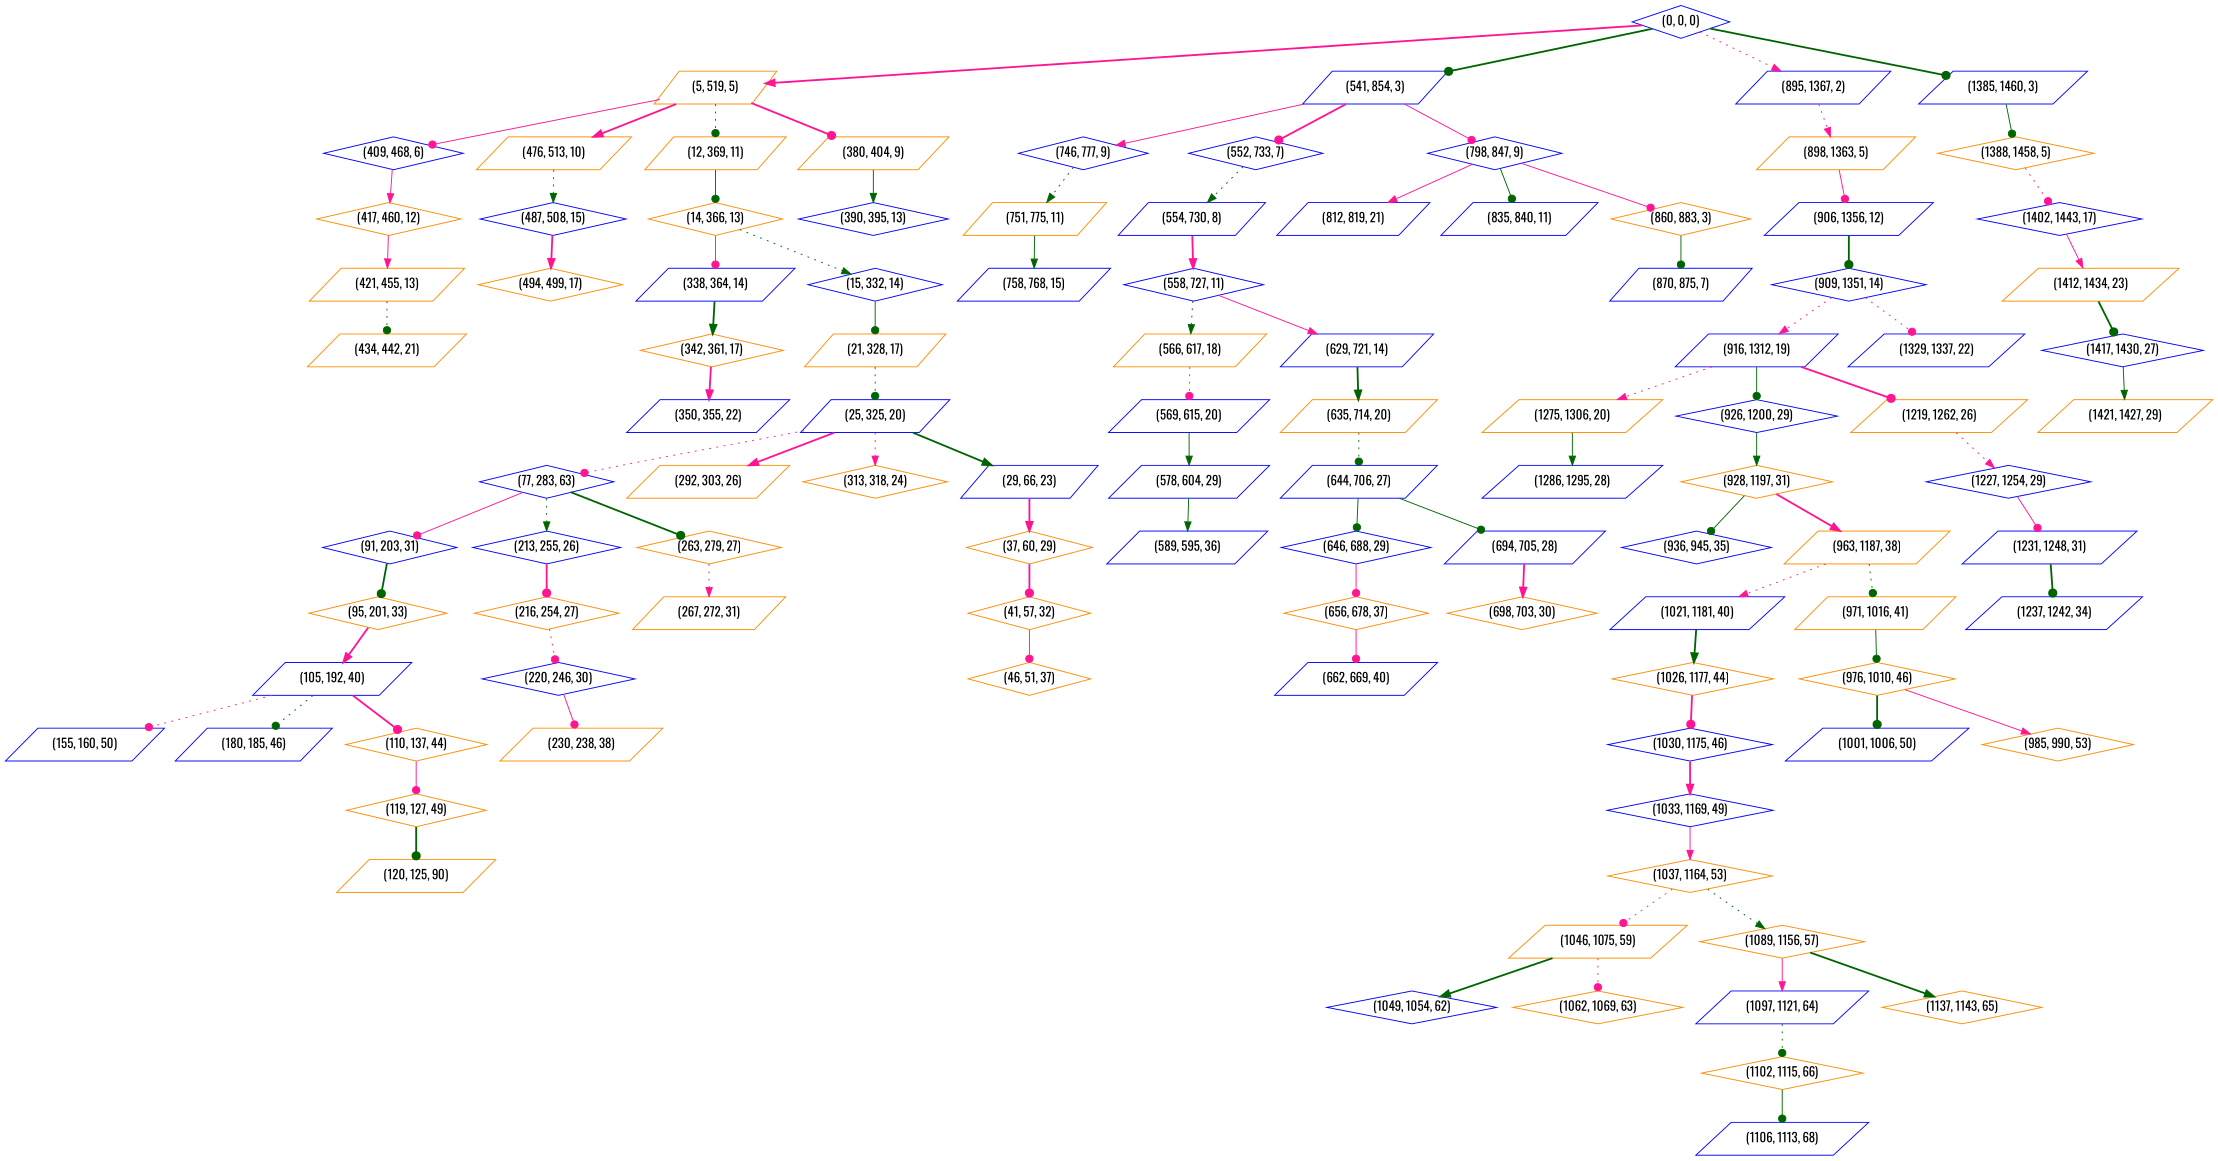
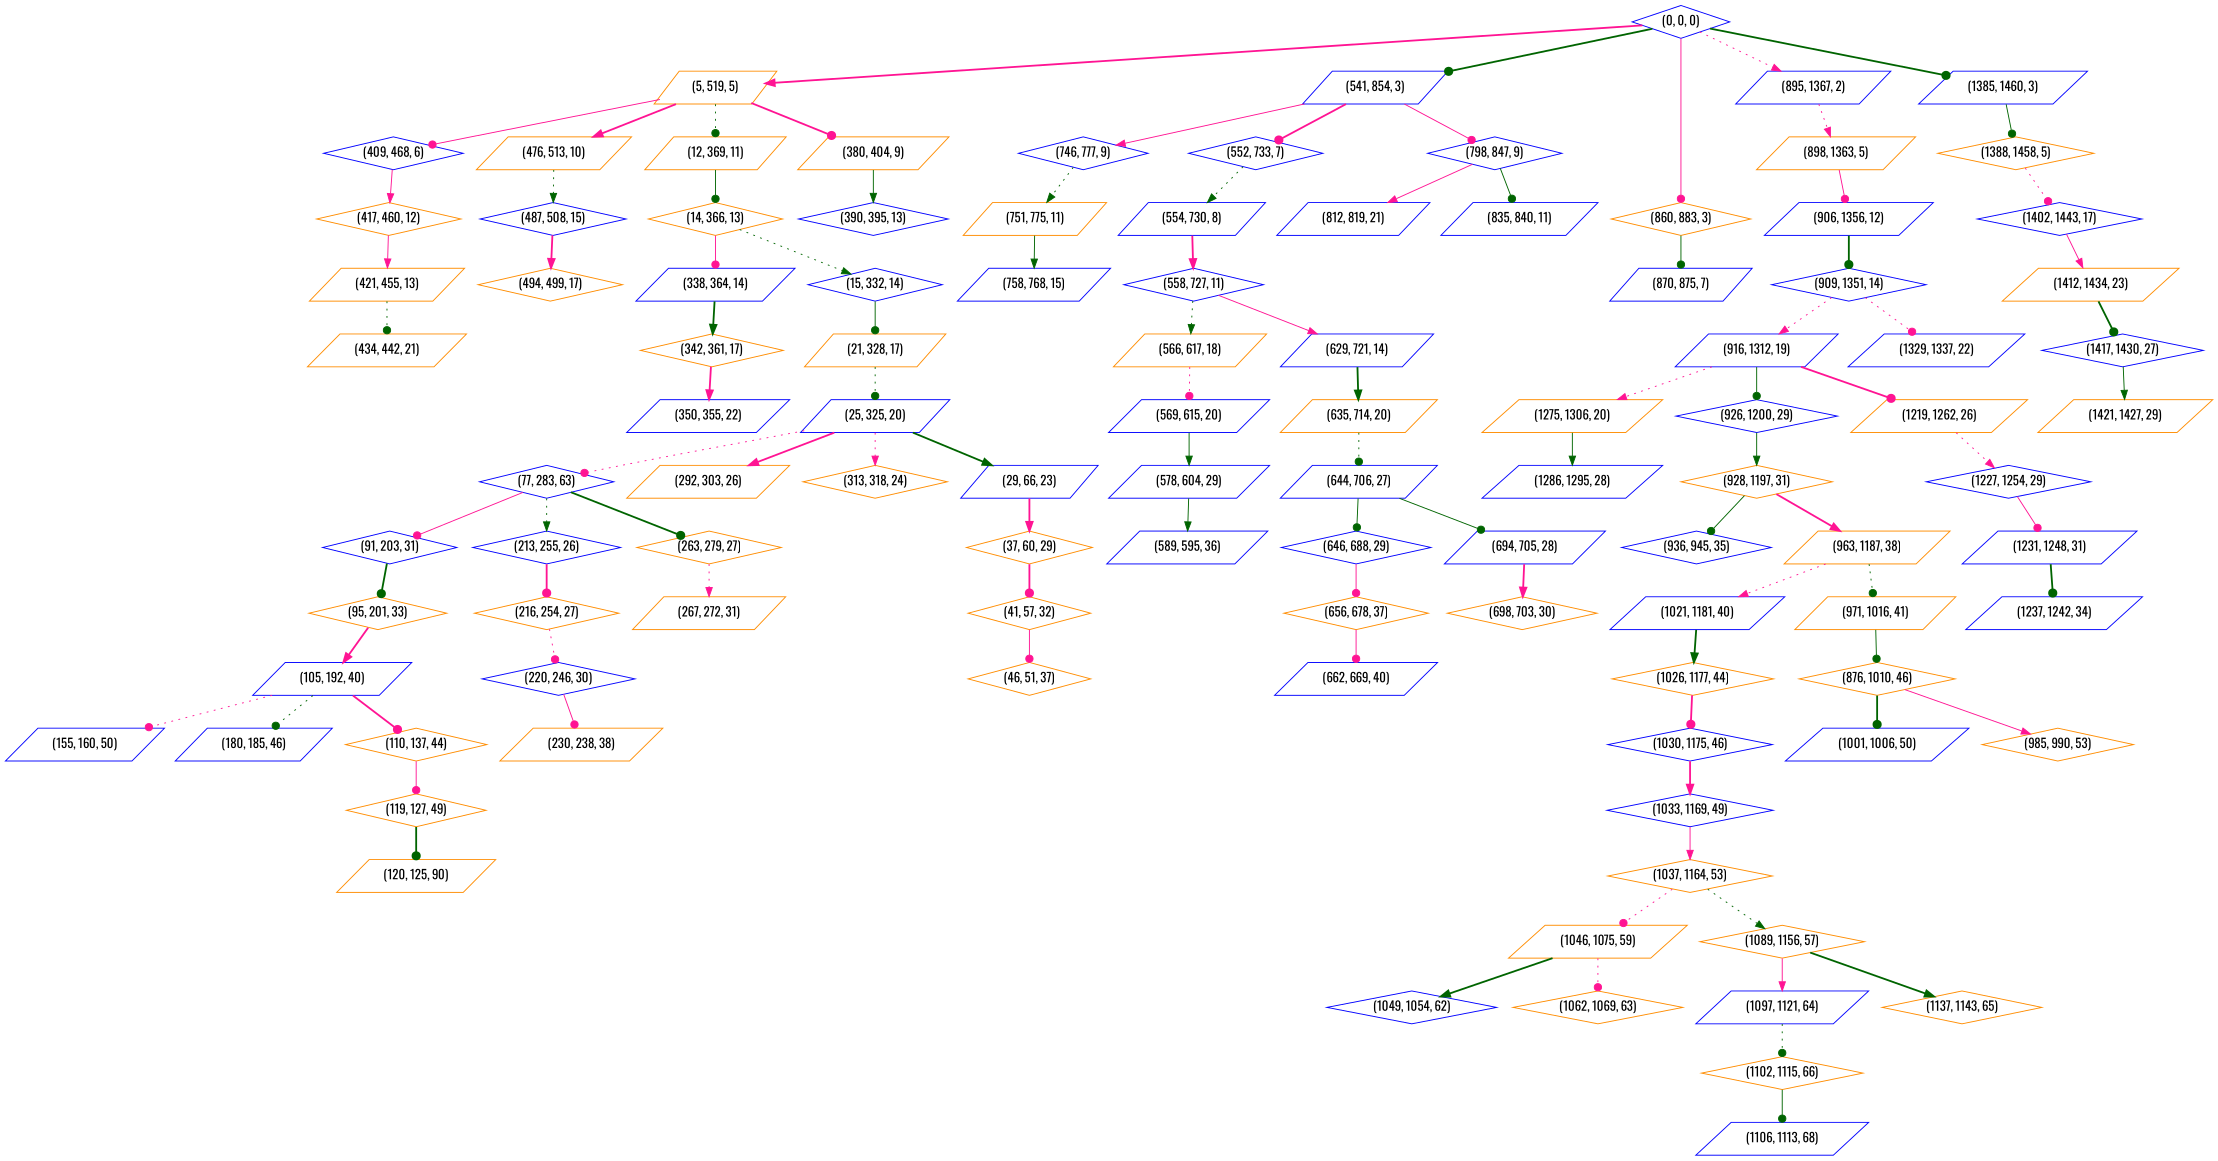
edge "(798, 847, 9)" -> "(860, 883, 3)": now "(0, 0, 0)" -> "(860, 883, 3)"
node "(976, 1010, 46)": label "(976, 1010, 46)" -> "(876, 1010, 46)"
